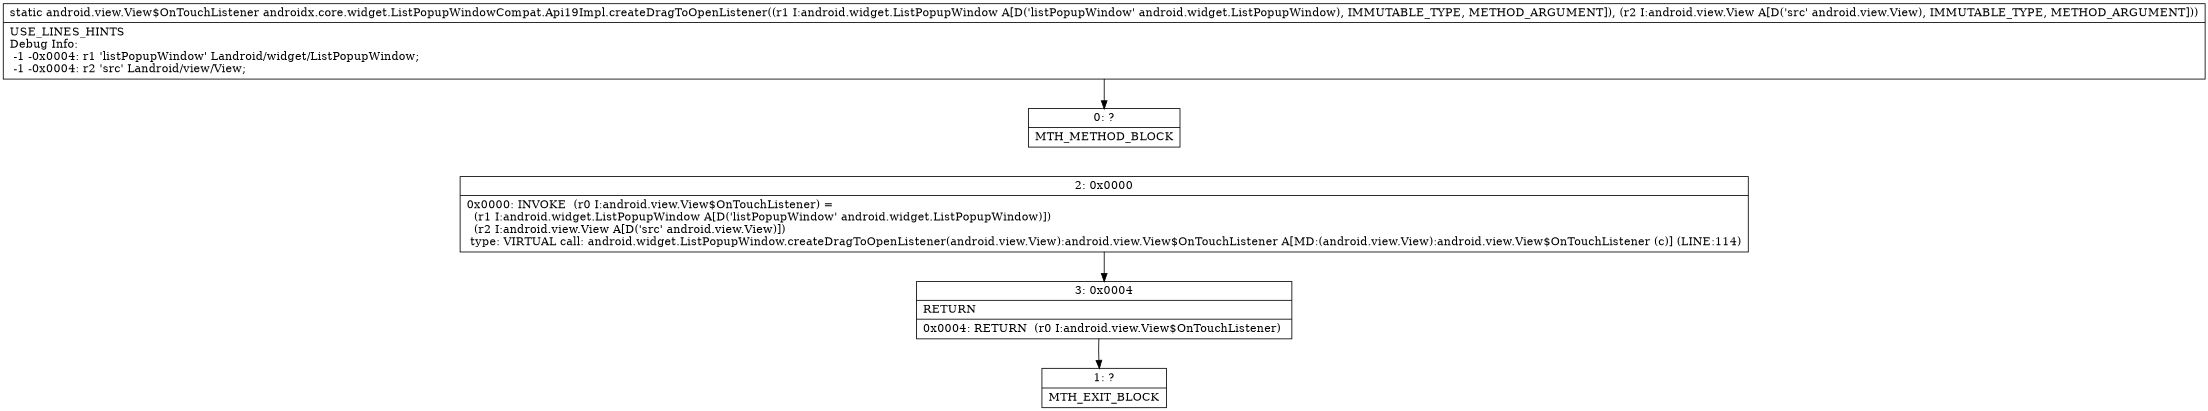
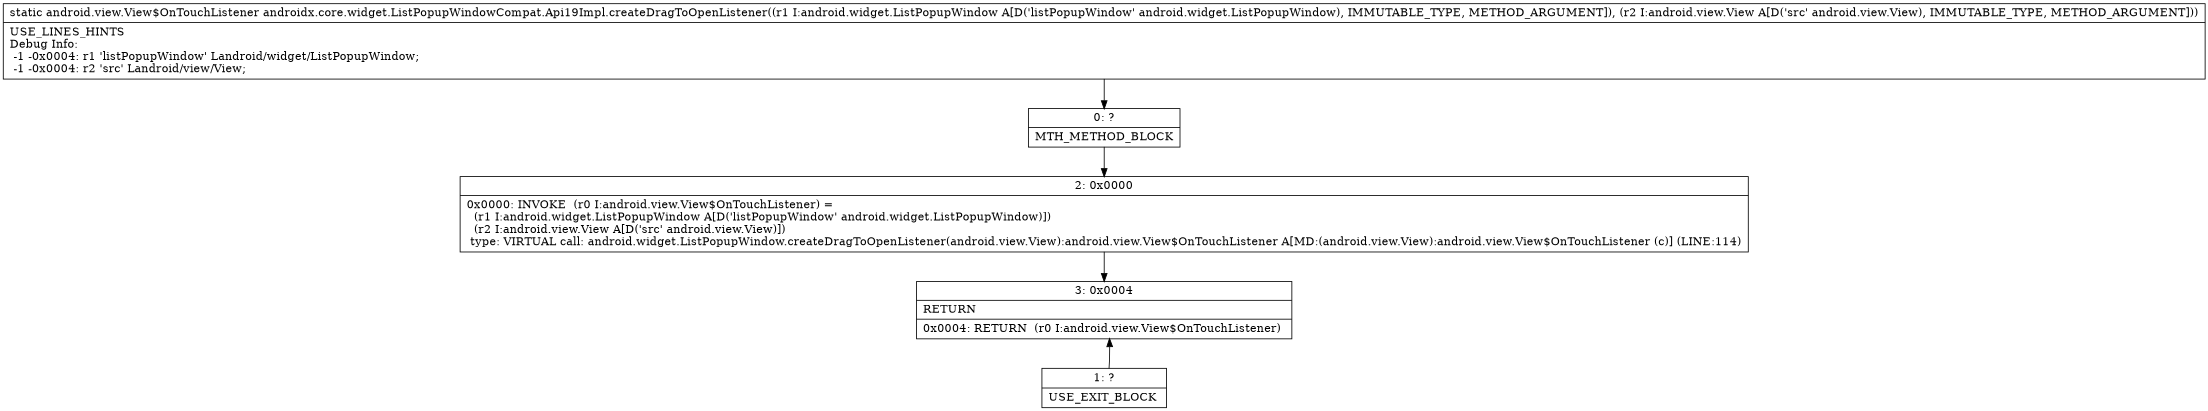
edge "0: ?" -> "2: 0x0000": added
edge "3: 0x0004" -> "1: ?": reversed
node "1: ?": text "MTH_EXIT_BLOCK" -> "USE_EXIT_BLOCK"
